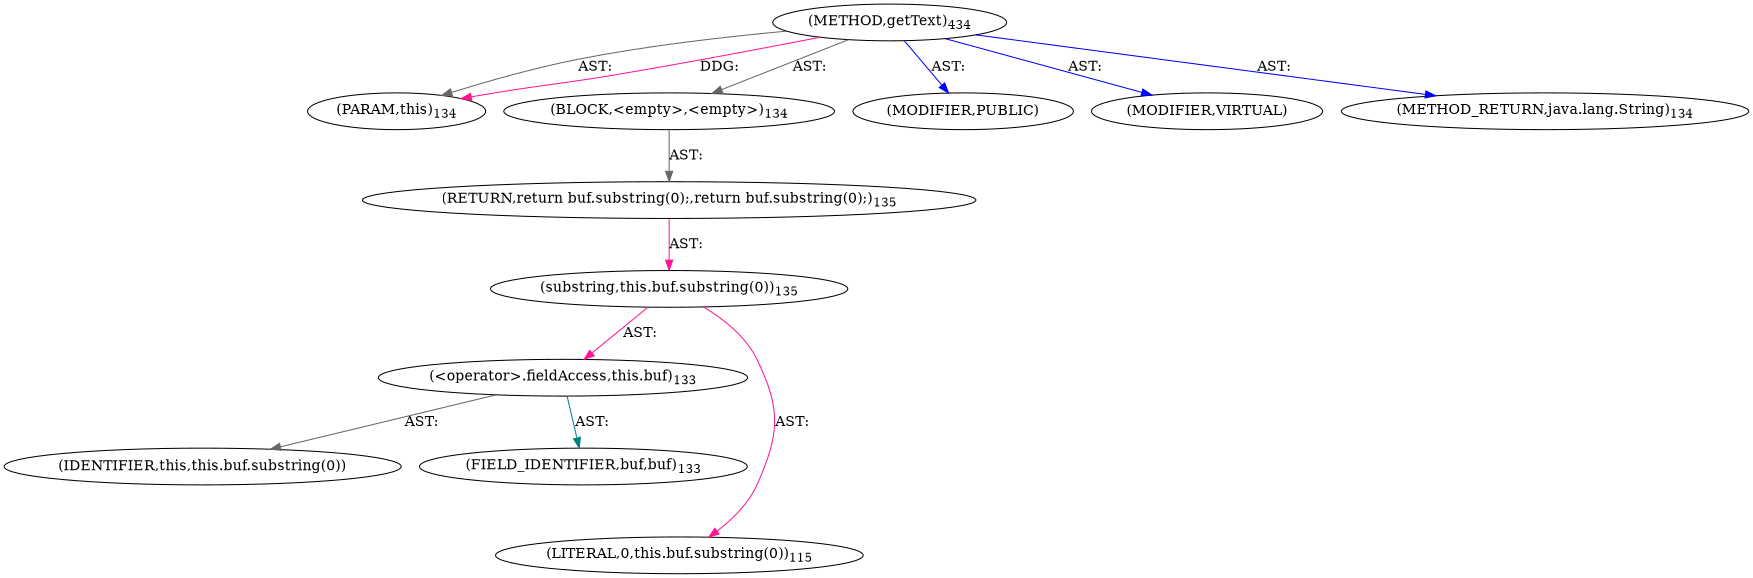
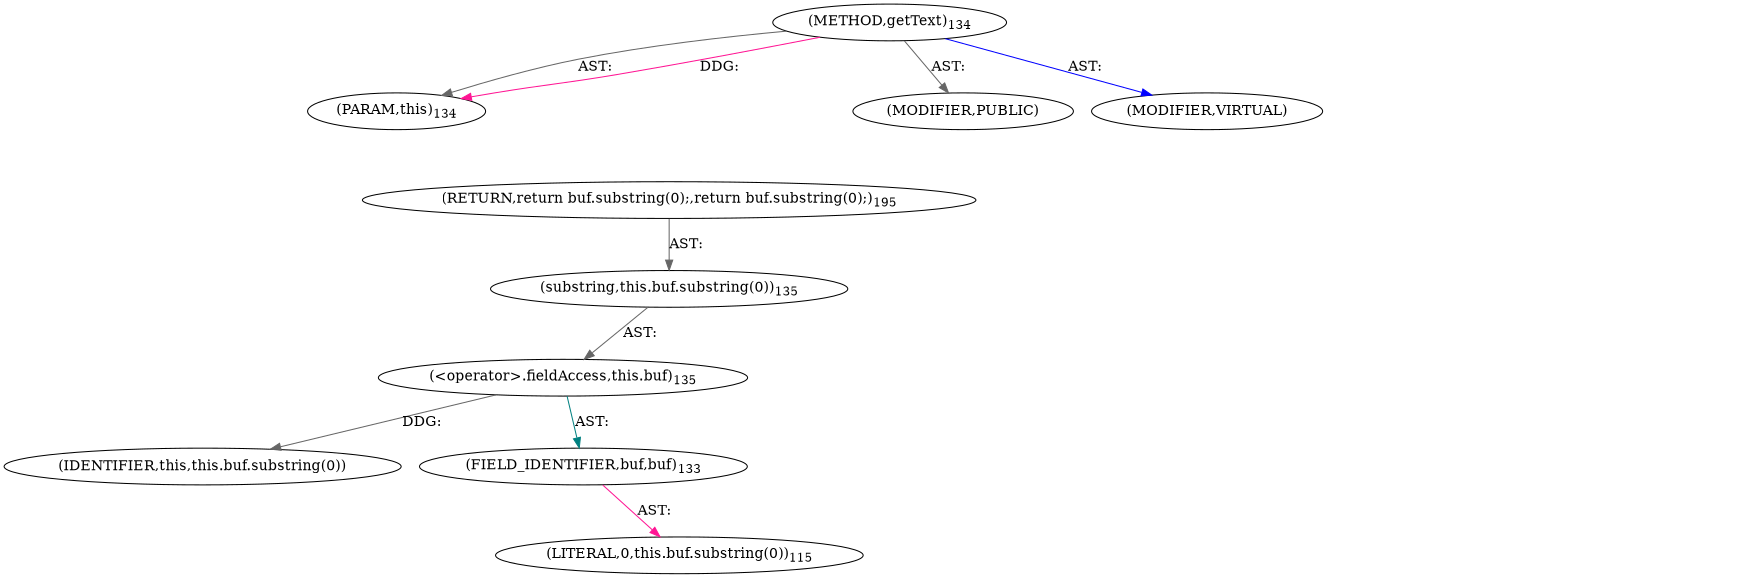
node "(METHOD,getText)": text "434" -> "134"
edge "(METHOD,getText)" -> "(MODIFIER,PUBLIC)": color blue -> gray40
node "(BLOCK,<empty>,<empty>)": removed
node "(METHOD_RETURN,java.lang.String)": removed
node "(RETURN,return buf.substring(0);,return buf.substring(0);)": text "135" -> "195"
edge "(RETURN,return buf.substring(0);,return buf.substring(0);)" -> "(substring,this.buf.substring(0))": color deeppink -> gray40
edge "(substring,this.buf.substring(0))" -> "(<operator>.fieldAccess,this.buf)": color deeppink -> gray40
node "(<operator>.fieldAccess,this.buf)": text "133" -> "135"
edge "(substring,this.buf.substring(0))" -> "(LITERAL,0,this.buf.substring(0))": now "(FIELD_IDENTIFIER,buf,buf)" -> "(LITERAL,0,this.buf.substring(0))"
edge "(<operator>.fieldAccess,this.buf)" -> "(IDENTIFIER,this,this.buf.substring(0))": label "AST: " -> "DDG: "
